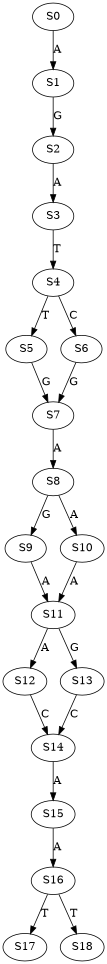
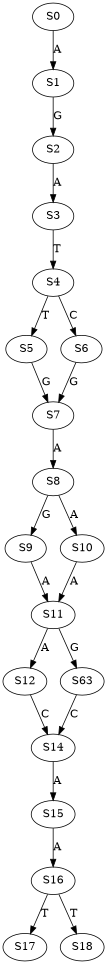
node "S13": label "S13" -> "S63"
